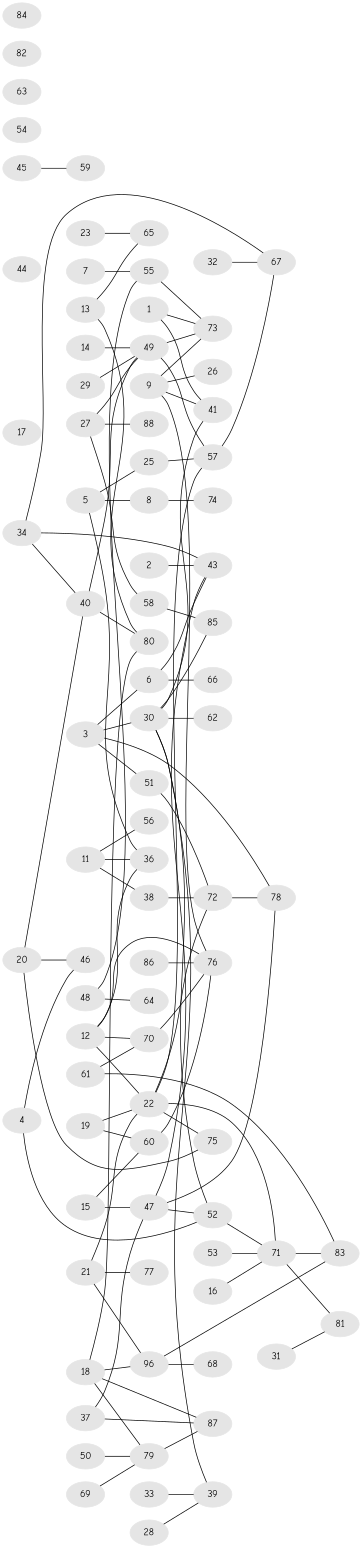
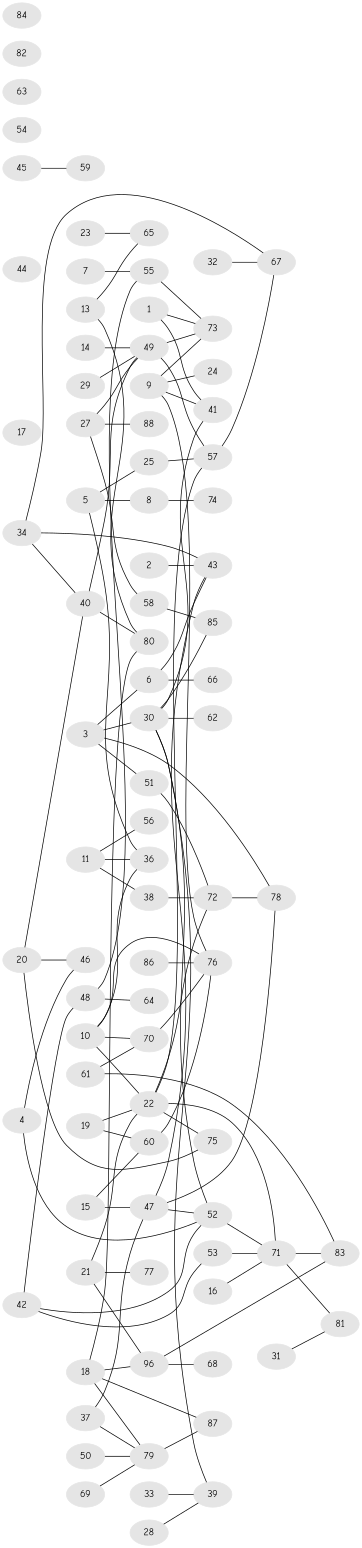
node "26": label "26" -> "24"
node "12": label "12" -> "10"
node "42": added
edge "37" -- "87": now "37" -- "79"
